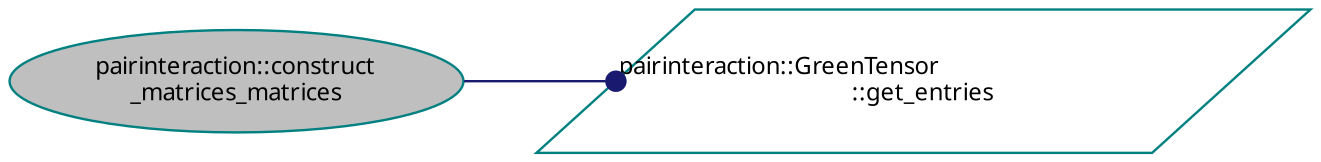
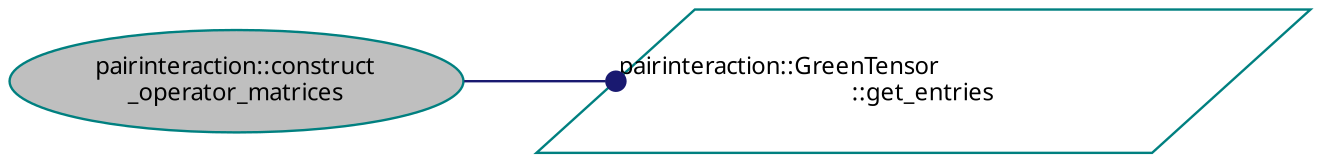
node "pairinteraction::construct _matrices_matrices": label "pairinteraction::construct _matrices_matrices" -> "pairinteraction::construct _operator_matrices"
